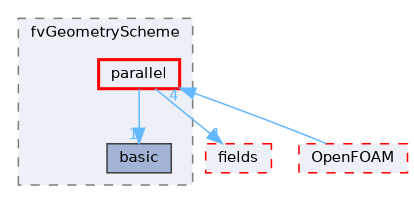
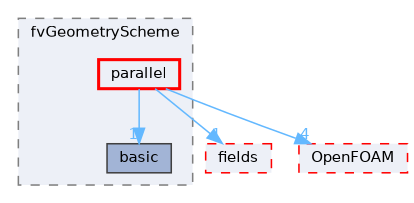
edge "OpenFOAM" -> "parallel": reversed
